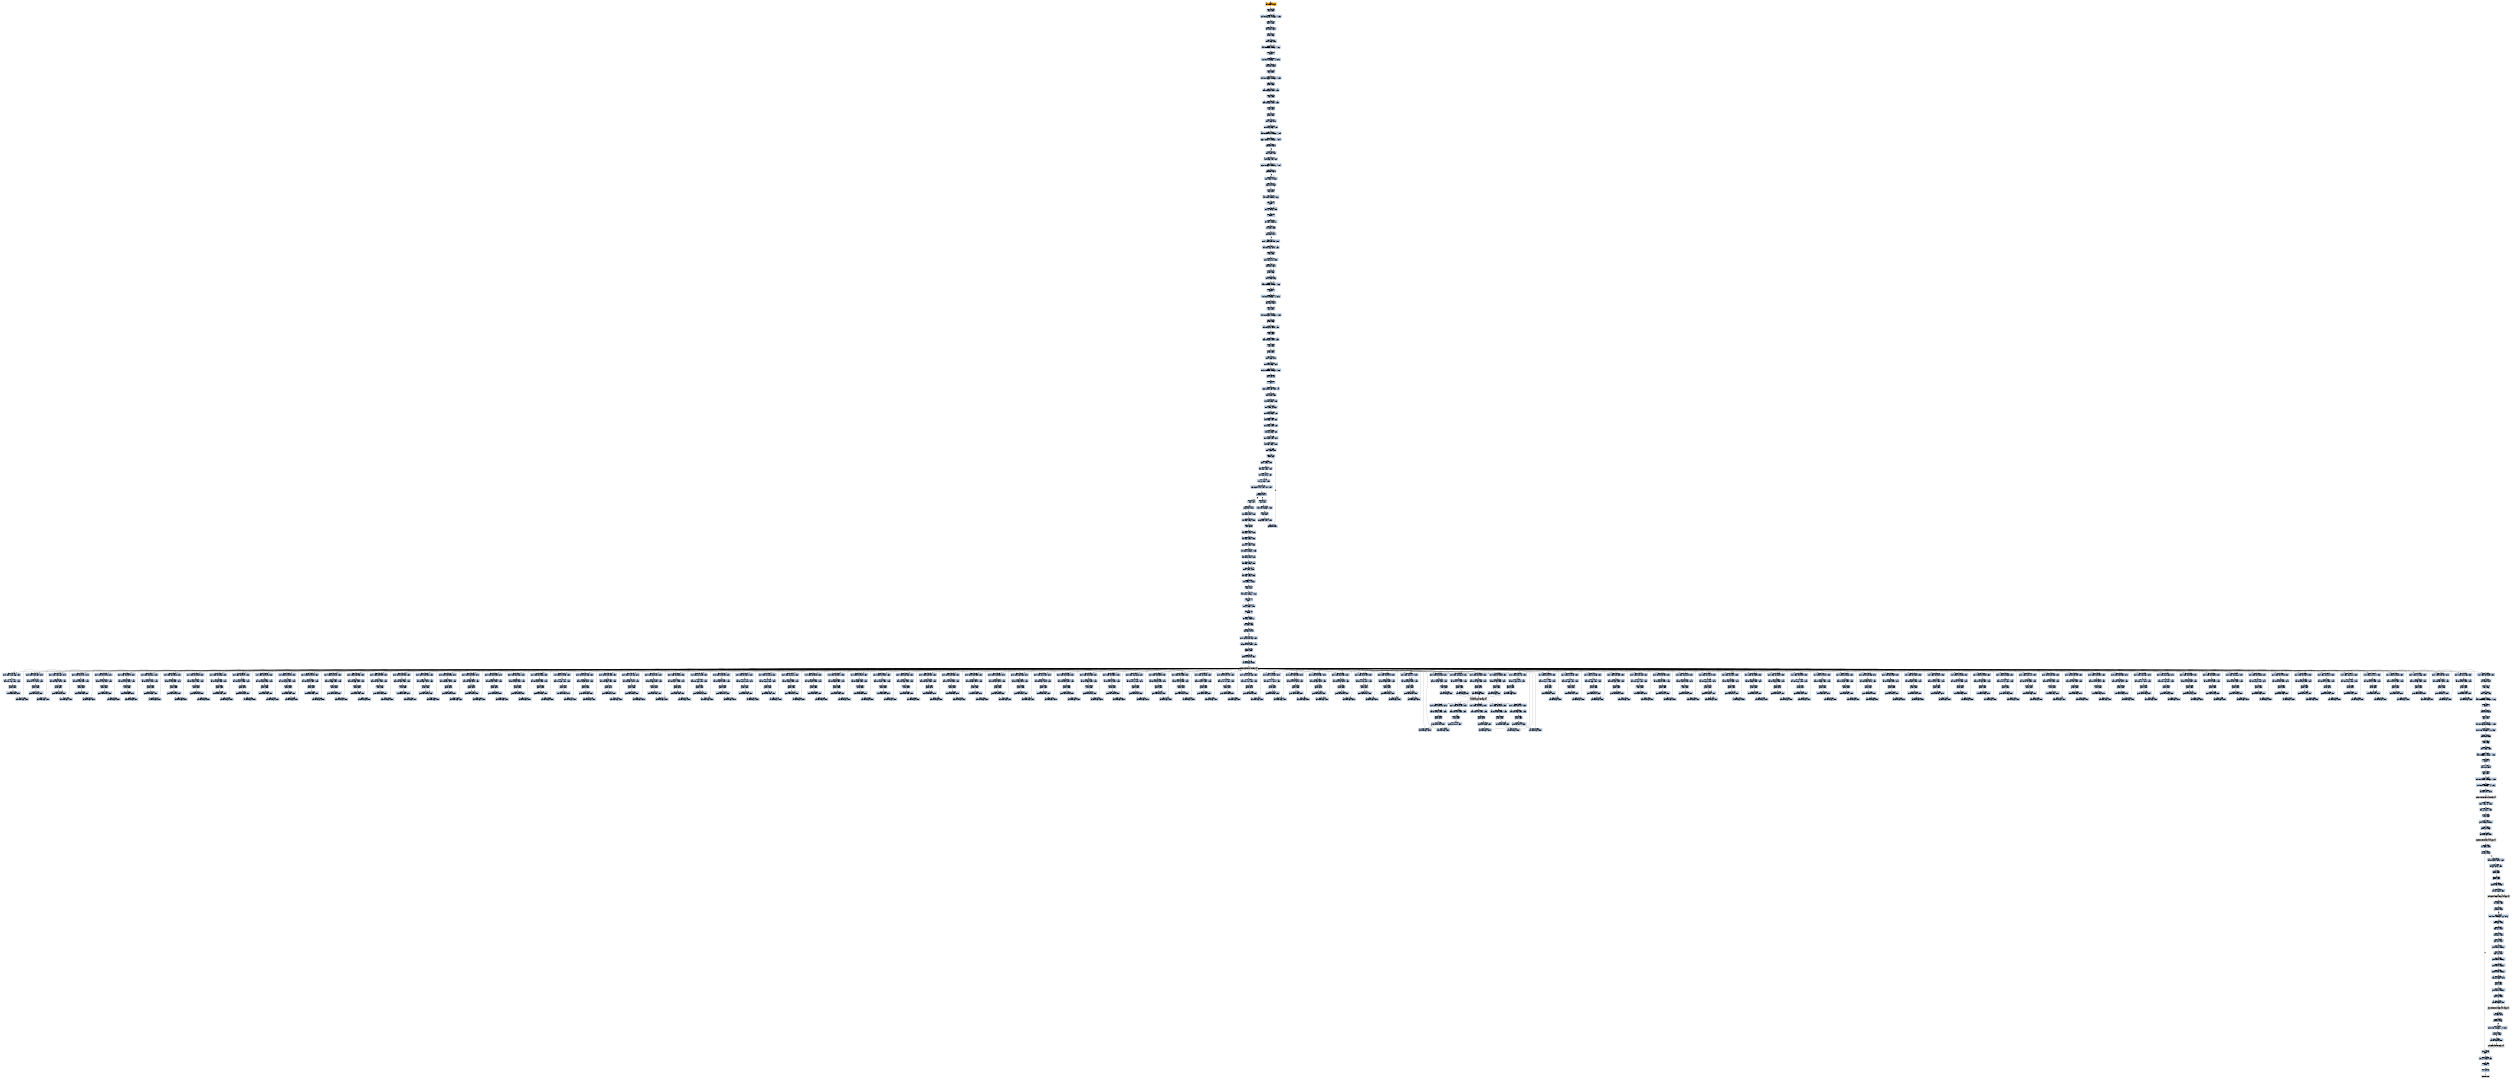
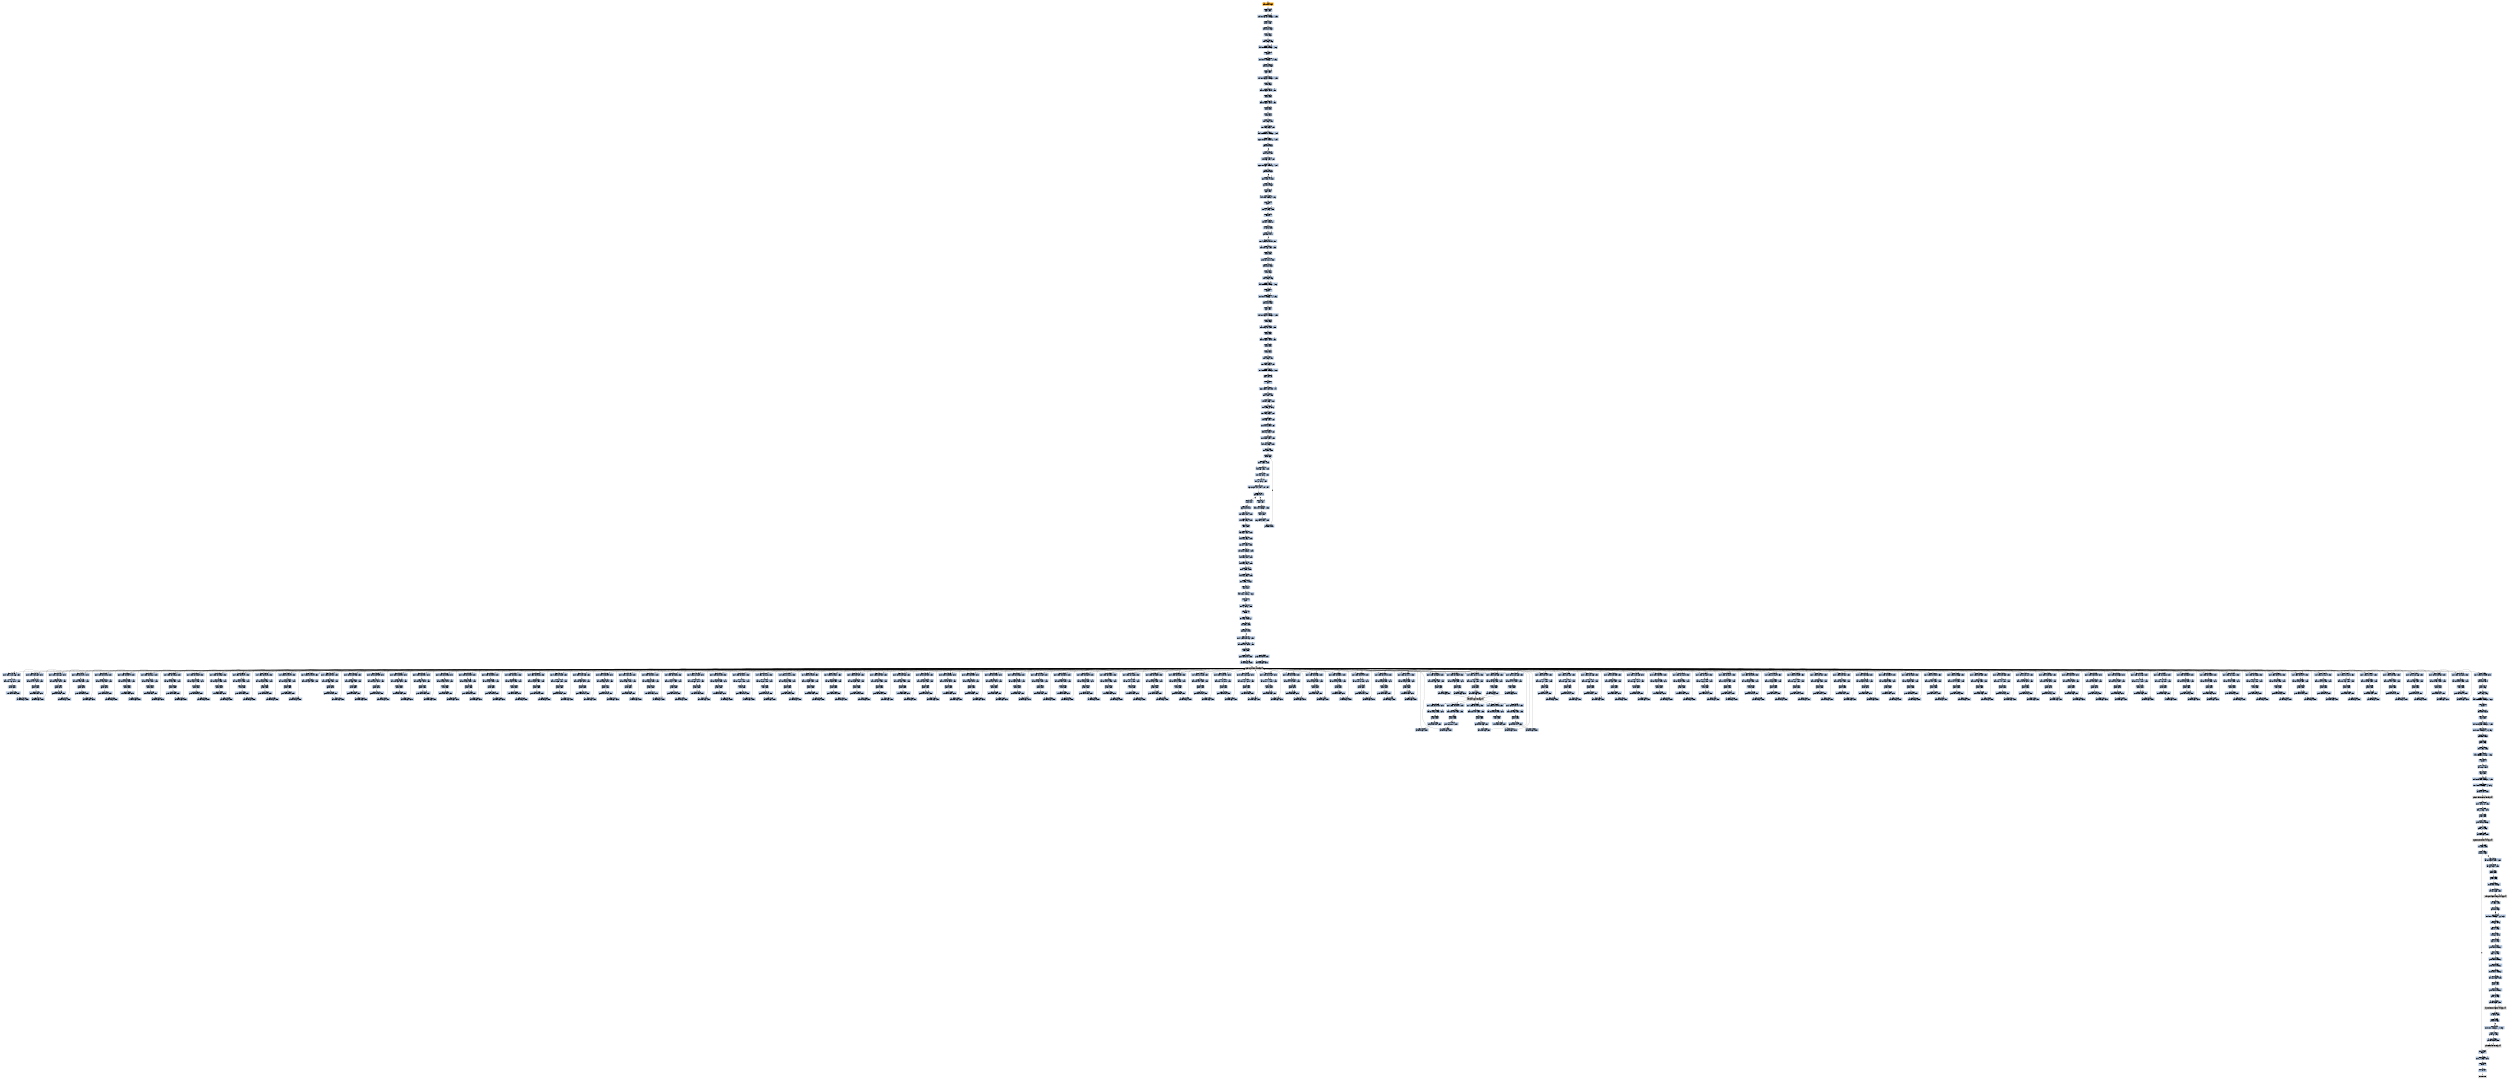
node "0x0041b5fc pushl %eax": removed
